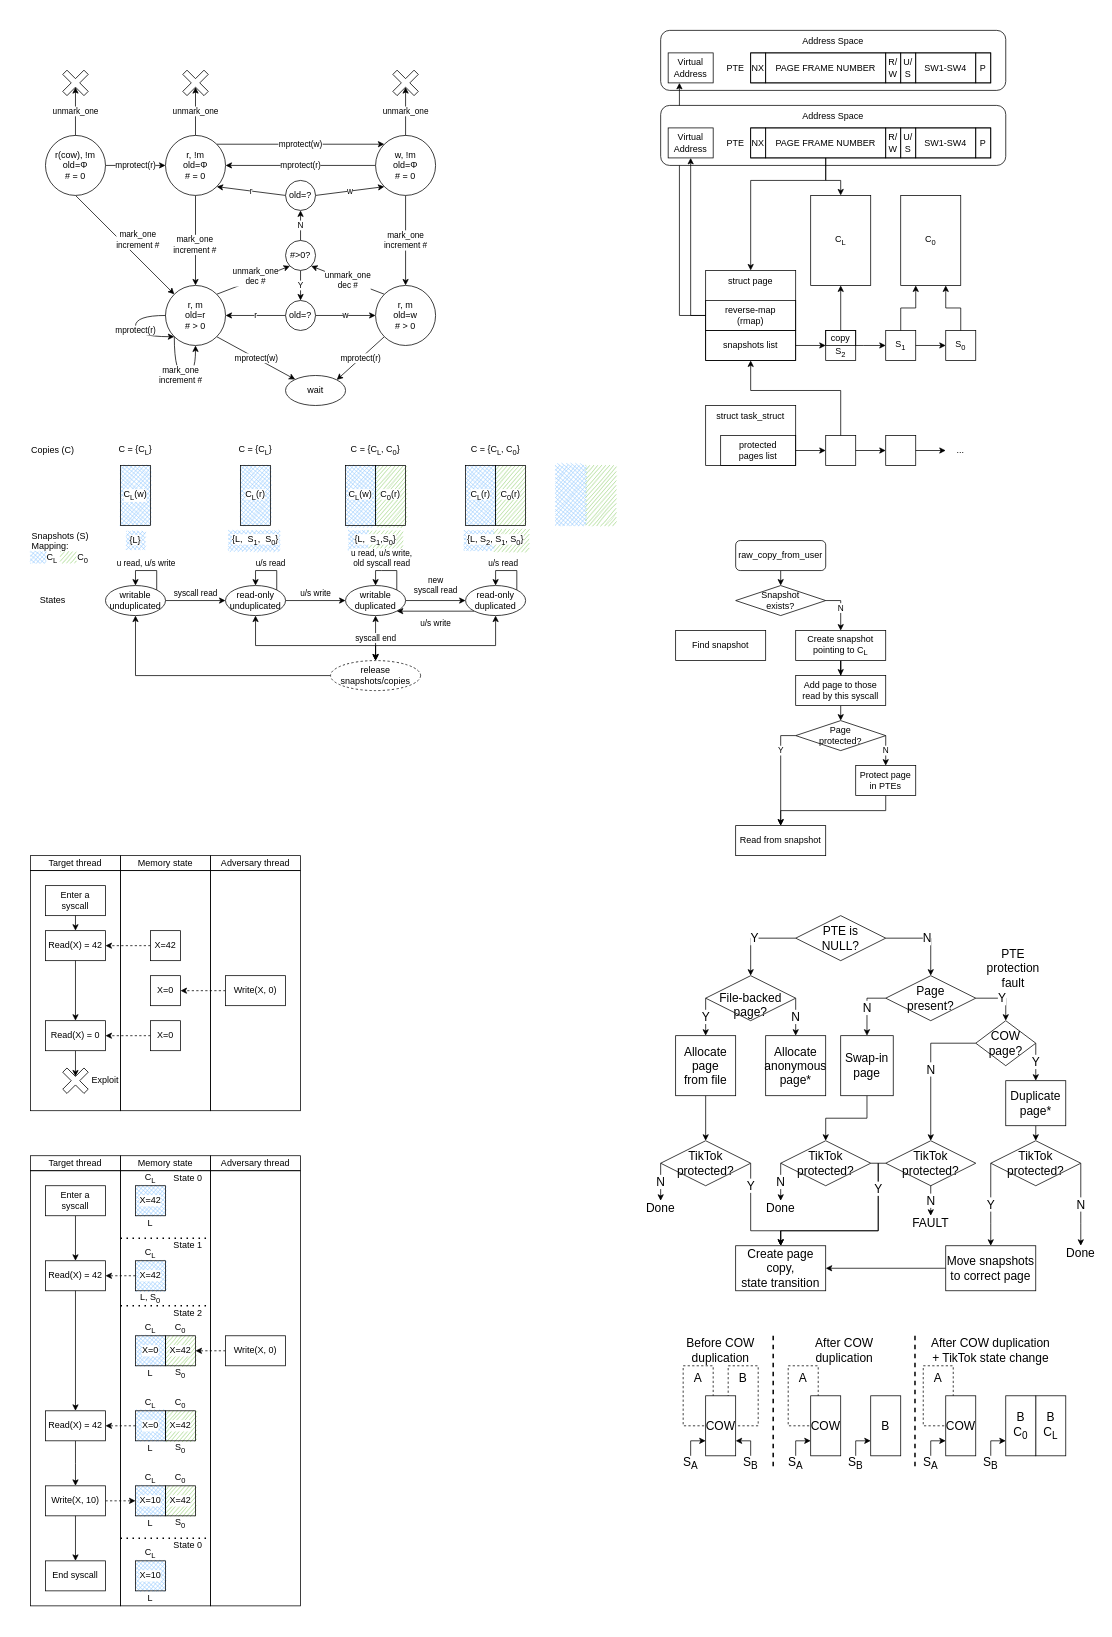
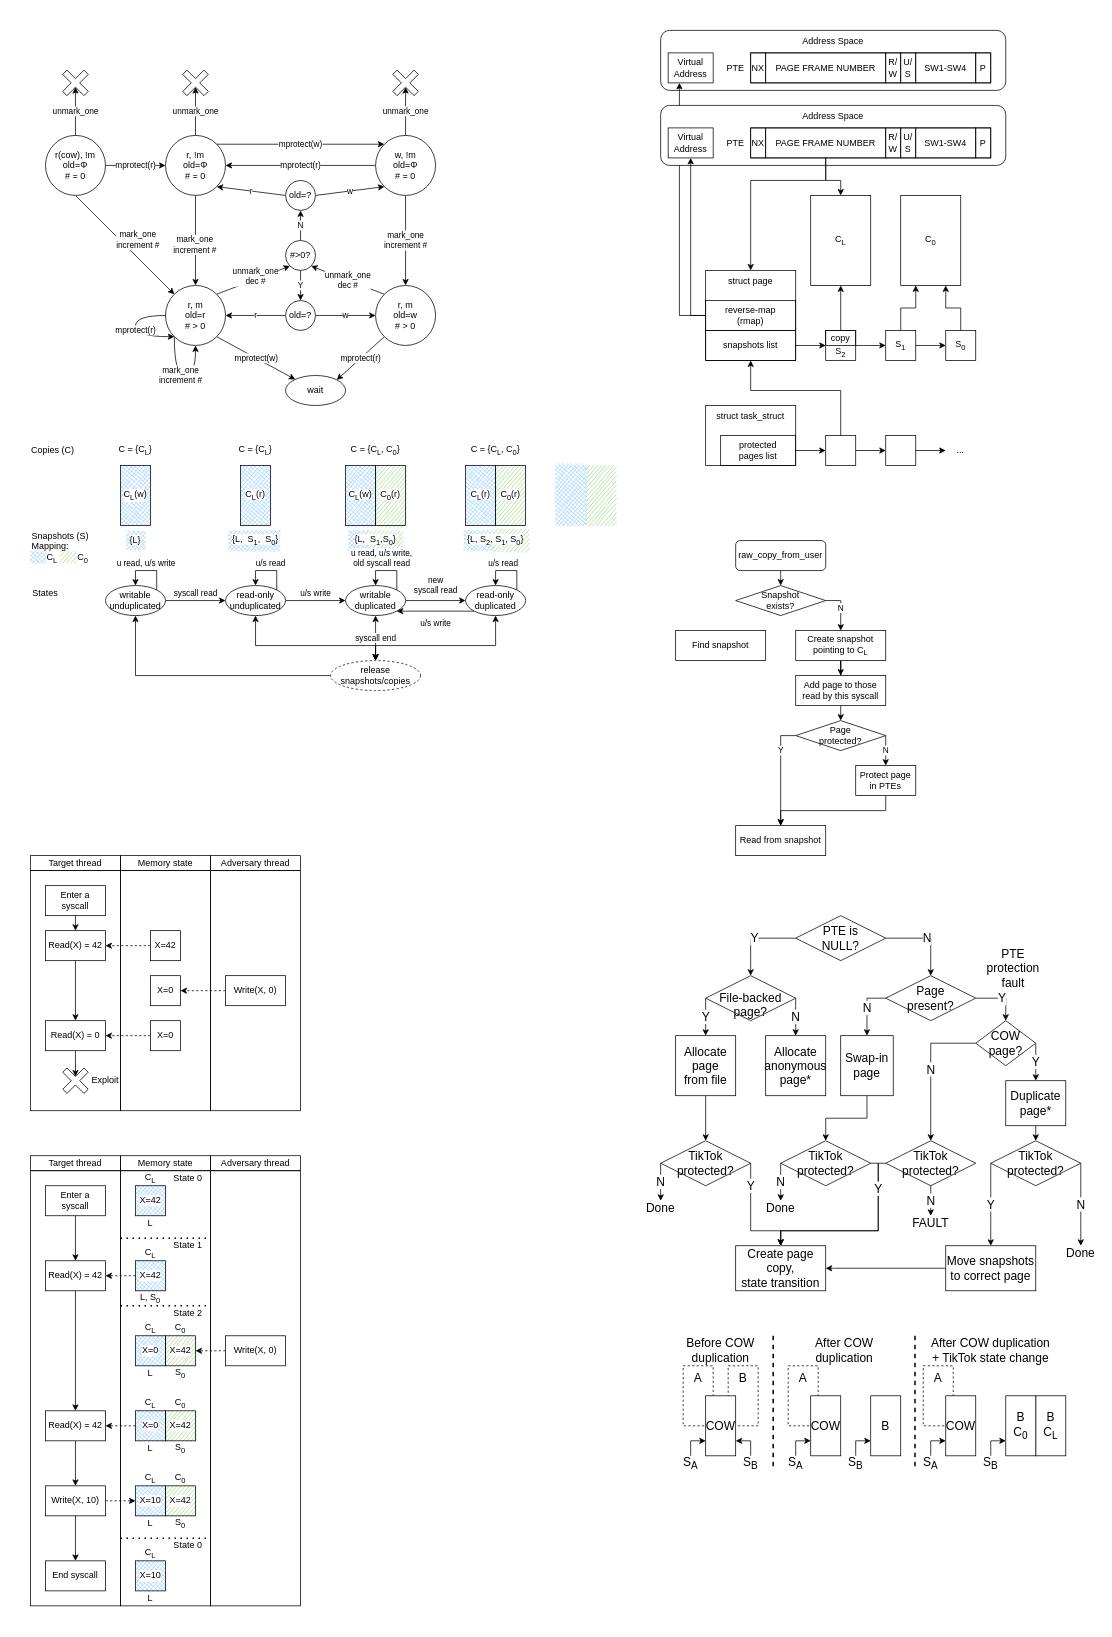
node "States": moved (53, 600) -> (45, 593)
